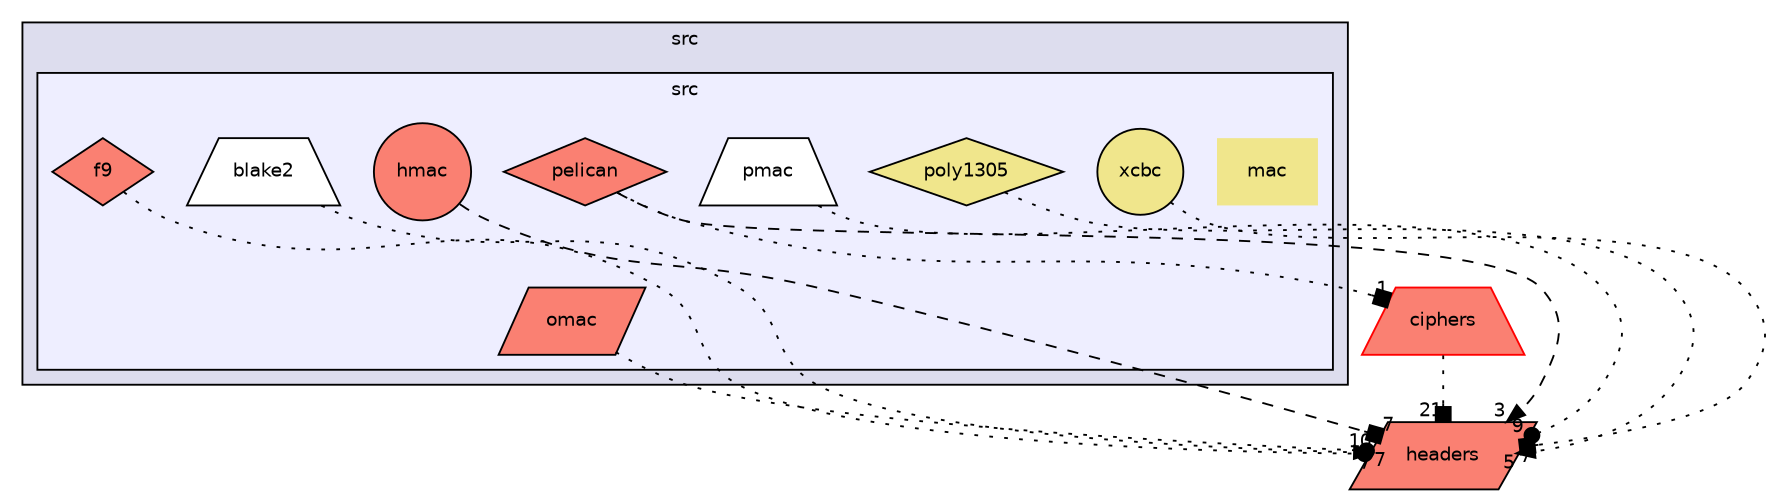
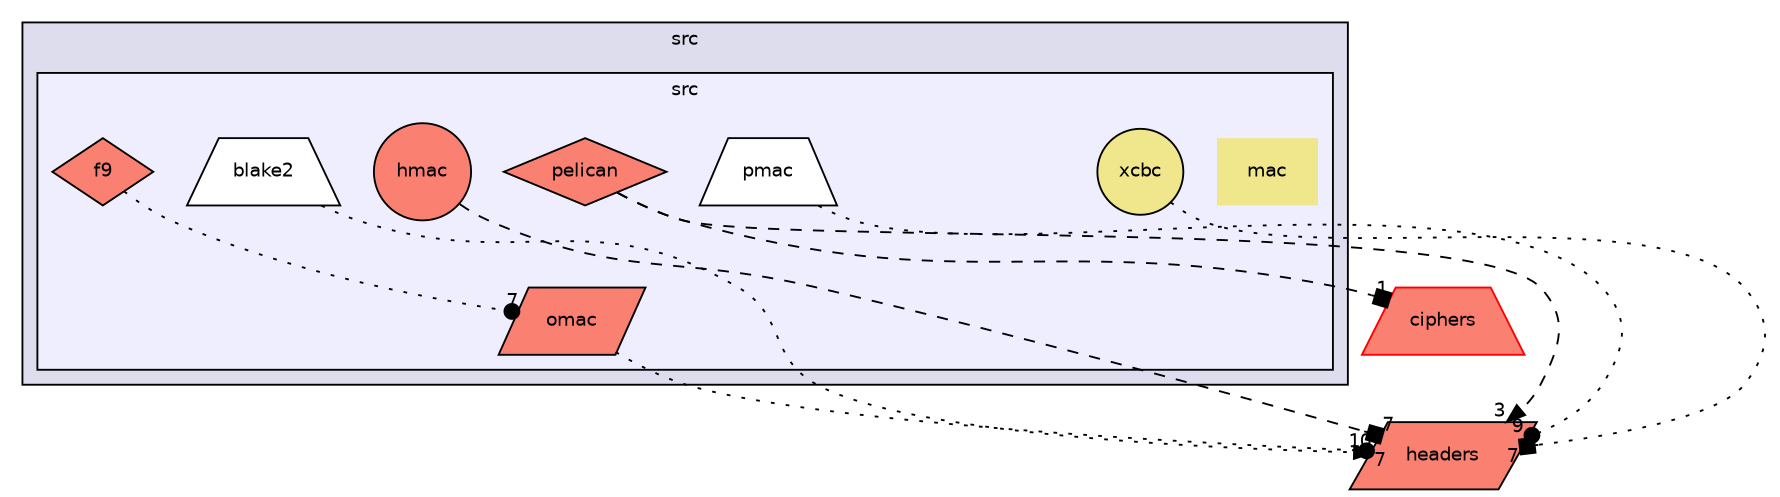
node "poly1305": removed
edge "pelican" -> "ciphers": style dotted -> dashed
edge "f9" -> "headers": now "f9" -> "omac"
edge "ciphers" -> "headers": removed
